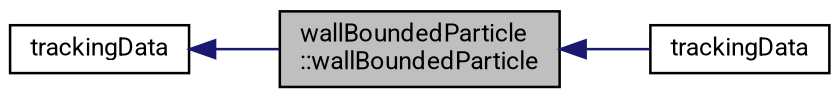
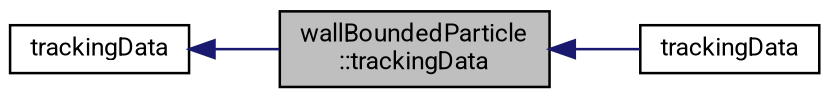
node "wallBoundedParticle ::wallBoundedParticle": label "wallBoundedParticle ::wallBoundedParticle" -> "wallBoundedParticle ::trackingData"
